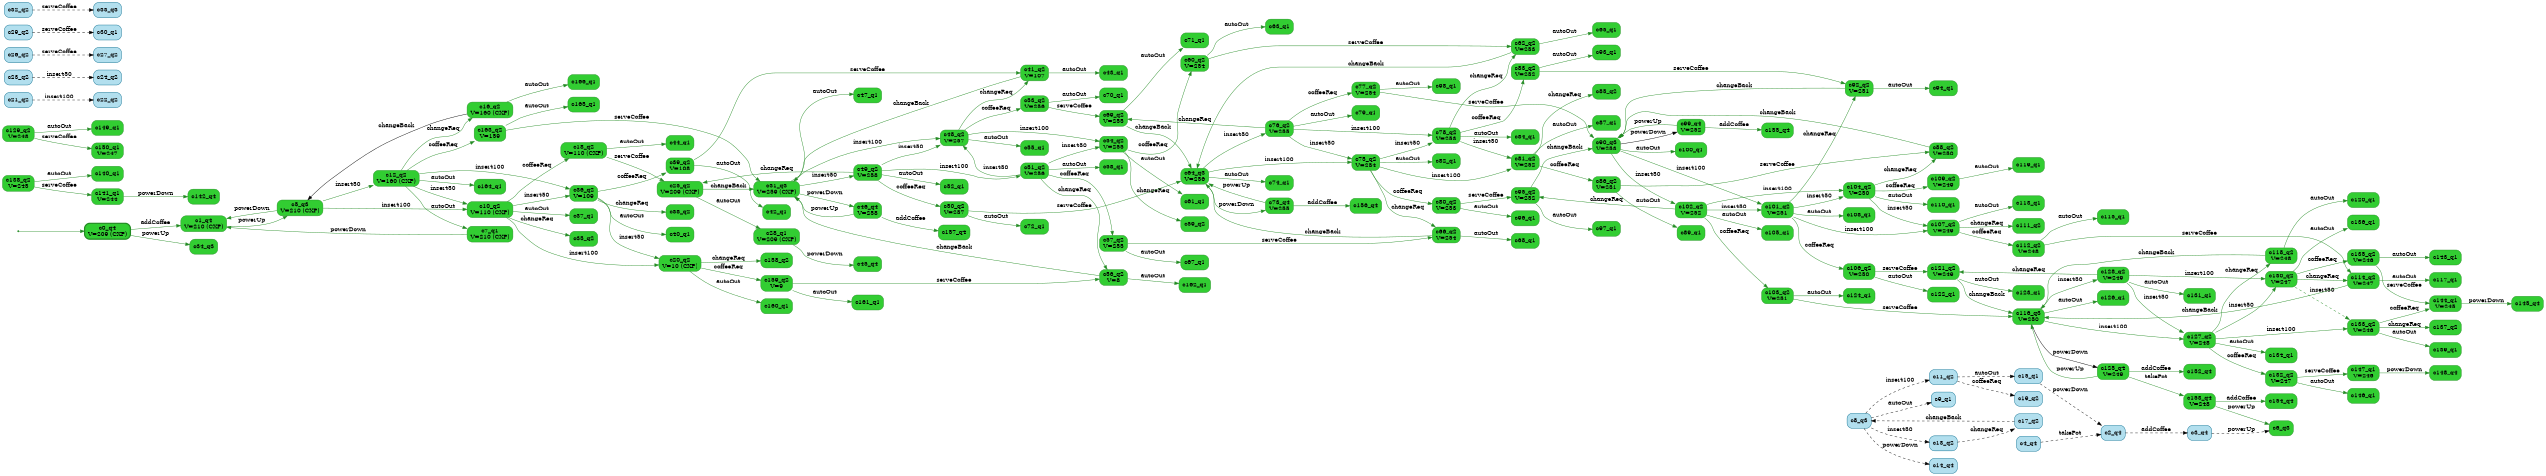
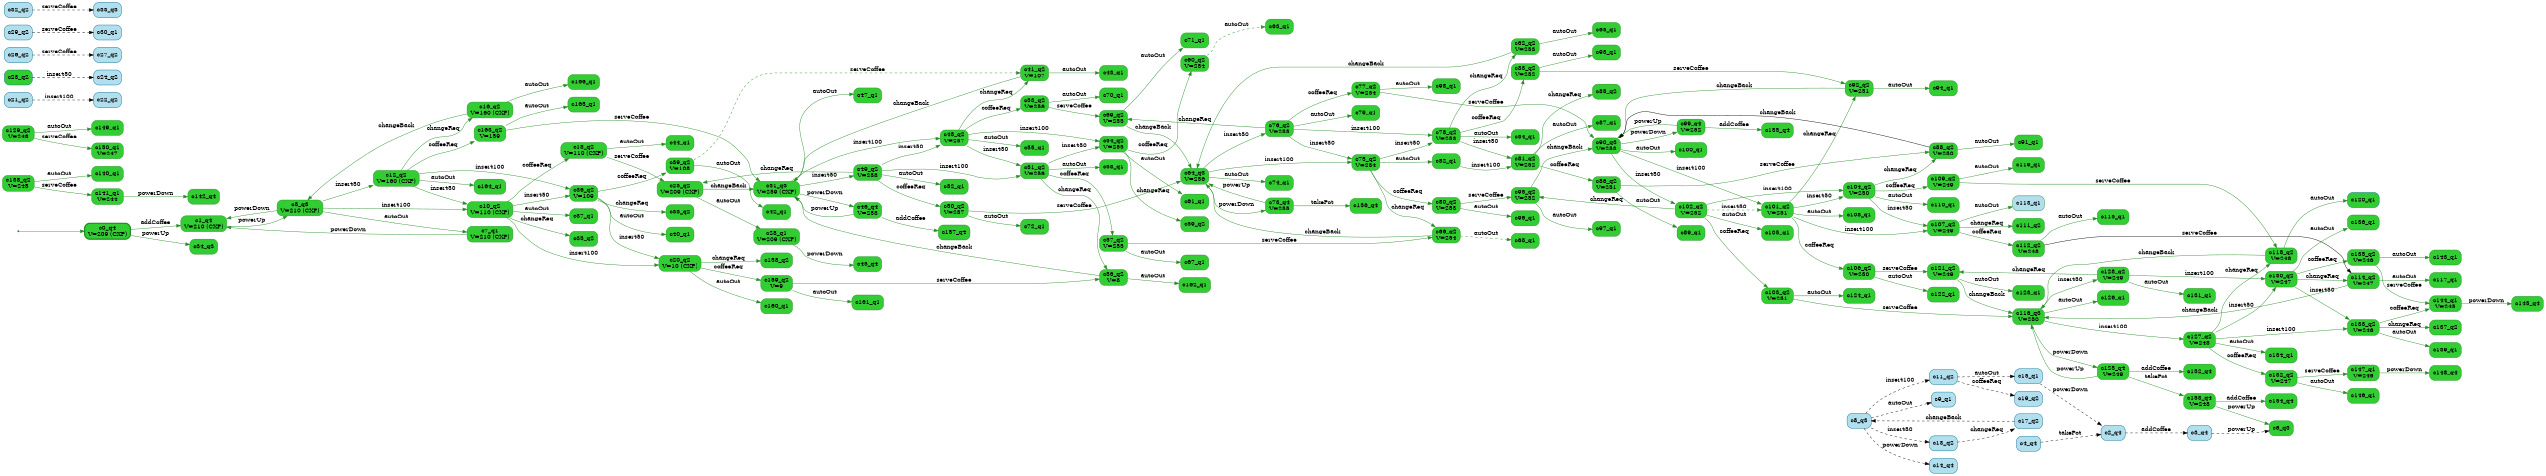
edge "c60_q2 V=254" -> "c63_q1": style solid -> dashed
edge "c60_q2 V=254" -> "c62_q2 V=253": removed, label "serveCoffee"
edge "c39_q2 V=108" -> "c41_q2 V=107": style solid -> dashed
node "c23_q2": fillcolor lightblue2 -> limegreen
edge "c88_q2 V=250" -> "c90_q3 V=253": color forestgreen -> black
edge "c90_q3 V=253" -> "c99_q4 V=252": color black -> forestgreen
node "c91_q1": added
edge "c16_q2 V=160 (CXP)" -> "c5_q3 V=210 (CXP)": color black -> forestgreen
edge "c51_q2 V=256" -> "c48_q2 V=257": reversed
edge "c75_q2 V=254" -> "c81_q2 V=252": now "c82_q1" -> "c81_q2 V=252"
edge "c109_q2 V=249" -> "c118_q2 V=248": added, label "serveCoffee"
node "c120_q1": color forestgreen -> deepskyblue4
edge "c73_q4 V=255" -> "c156_q4": label "addCoffee" -> "takePot"
node "c113_q1": fillcolor limegreen -> lightblue2
edge "c102_q2 V=252" -> "c101_q2 V=251": style solid -> dashed
edge "c12_q2 V=160 (CXP)" -> "c7_q1 V=210 (CXP)": now "c5_q3 V=210 (CXP)" -> "c7_q1 V=210 (CXP)"
edge "c112_q2 V=248" -> "c114_q2 V=247": color forestgreen -> black
edge "c66_q2 V=254" -> "c68_q1": style solid -> dashed
edge "c130_q2 V=247" -> "c133_q2 V=246": style dashed -> solid
edge "c128_q2 V=249" -> "c127_q2 V=248": removed, label "insert50"
edge "c116_q3 V=250" -> "c125_q4 V=249": color black -> forestgreen
